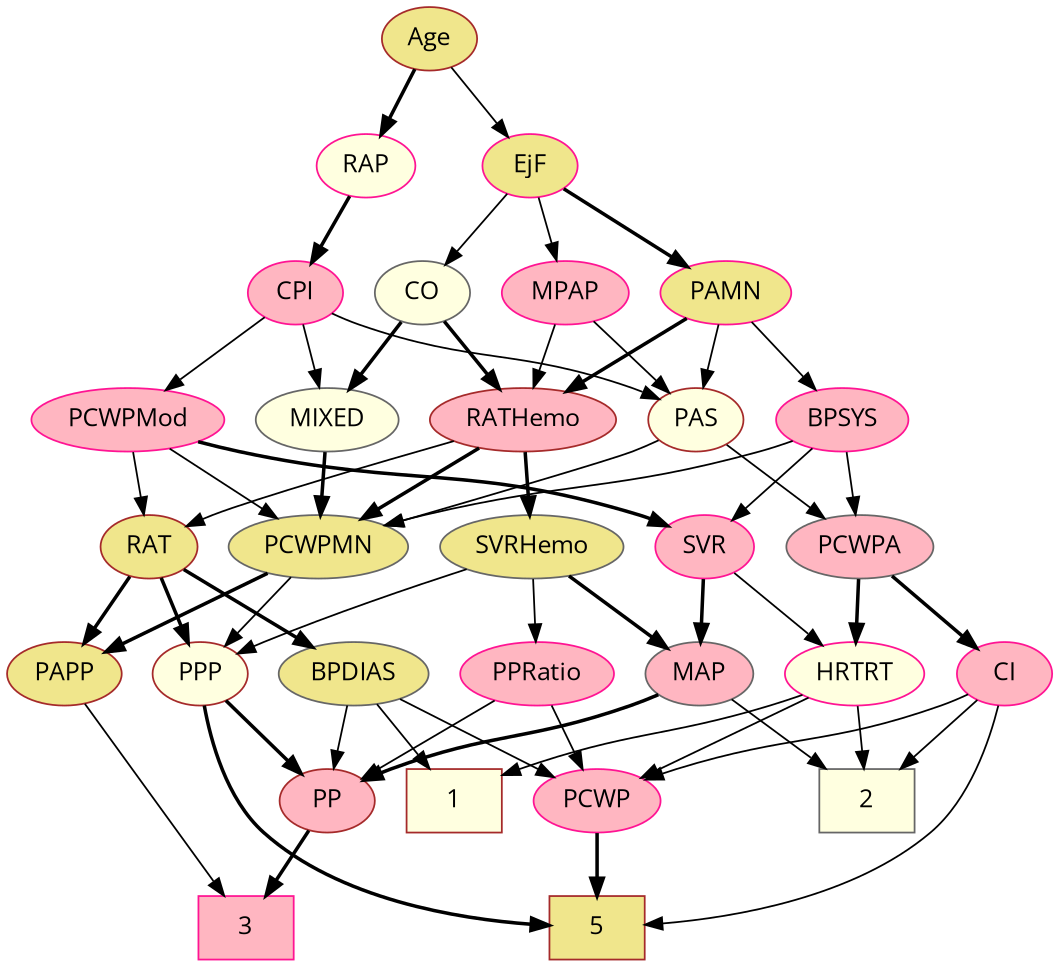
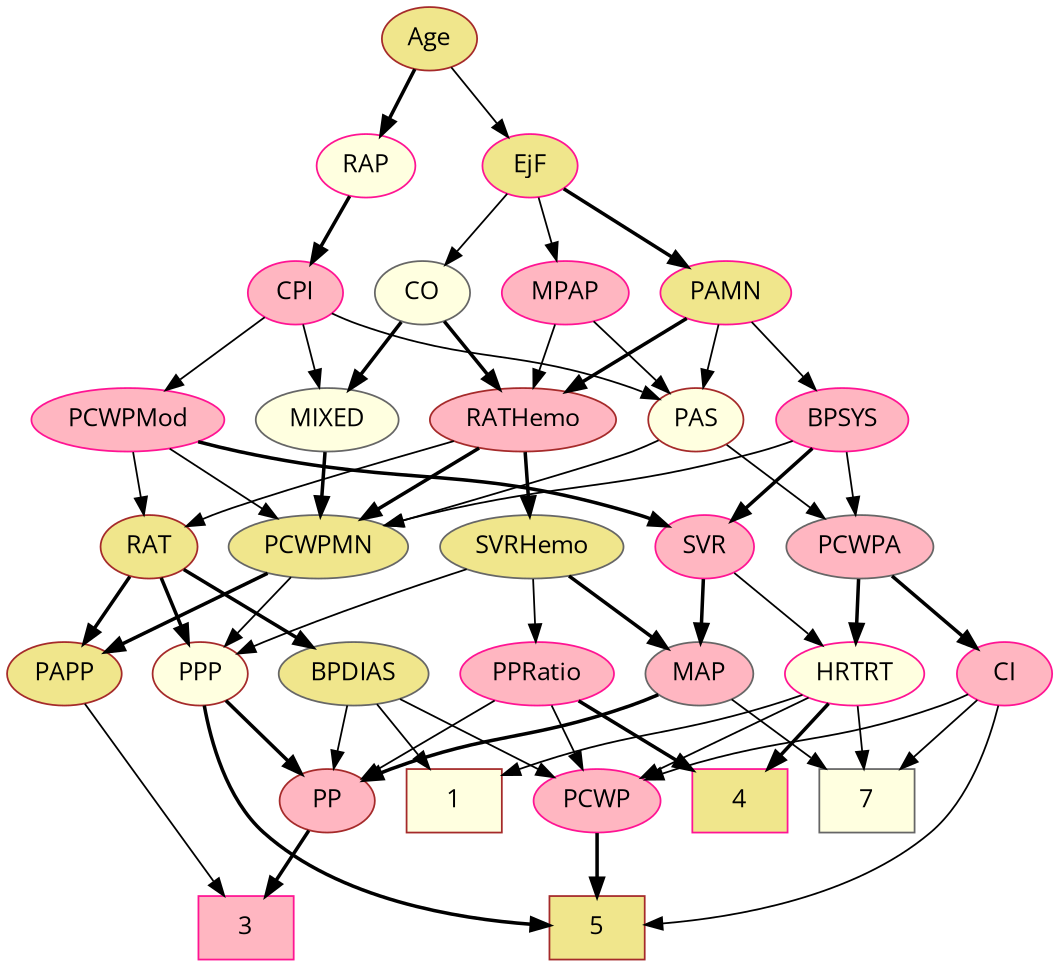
edge "BPSYS" -> "SVR": style solid -> bold
node "4": added
node "2": label "2" -> "7"
